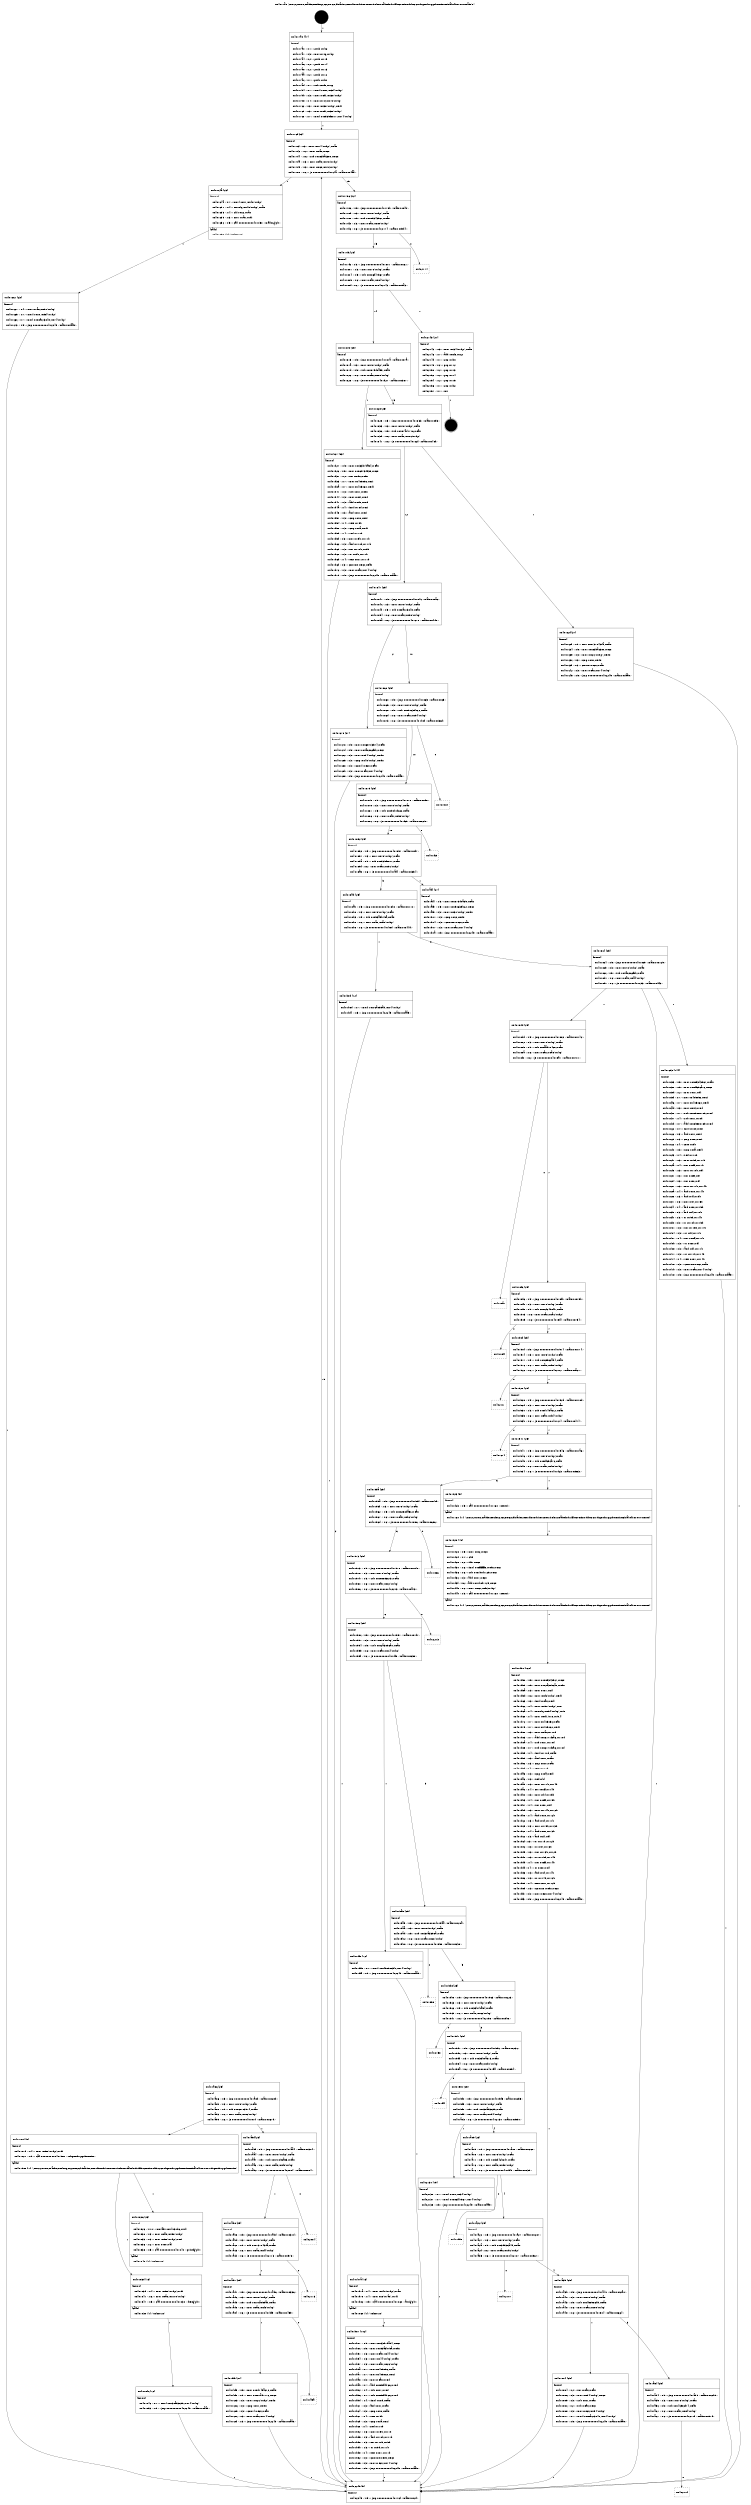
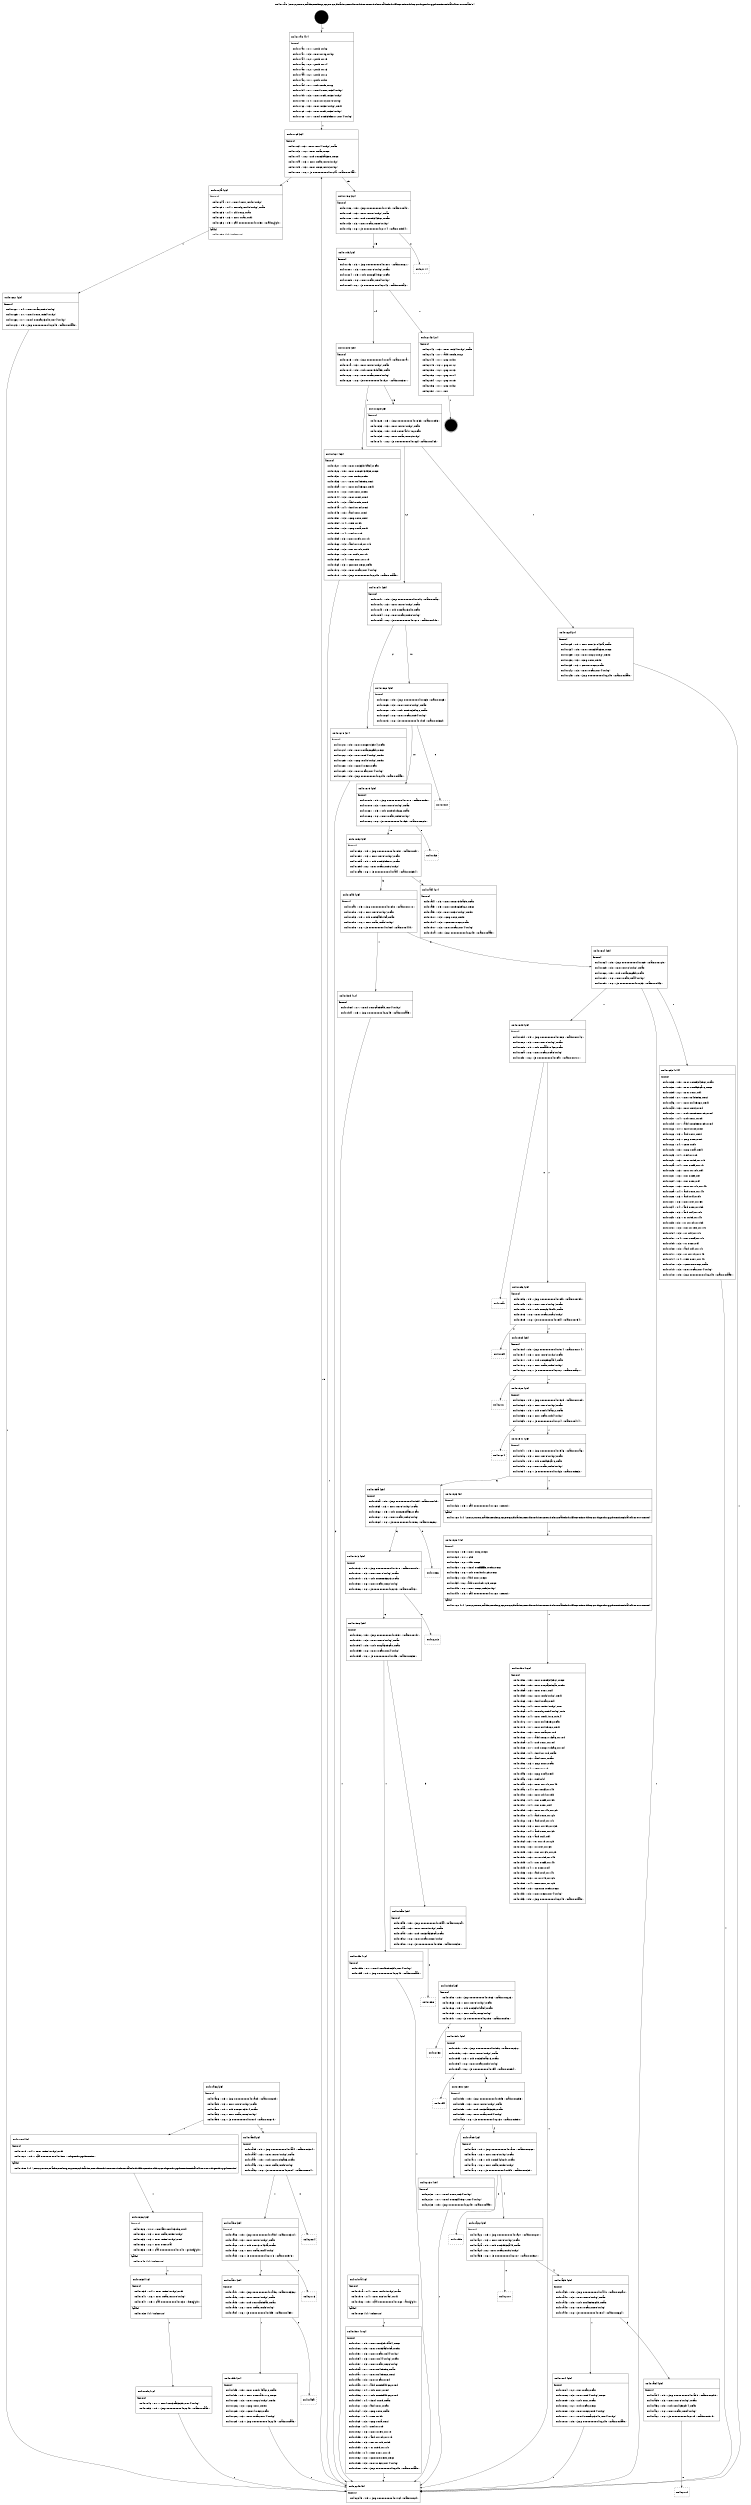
edge "0x4019a5 [25]" -> "0x4019be [25]": removed, label "5"
edge "0x401e1d [9]" -> "0x401e3d [15]": now "0x401e26 [23]" -> "0x401e3d [15]"
